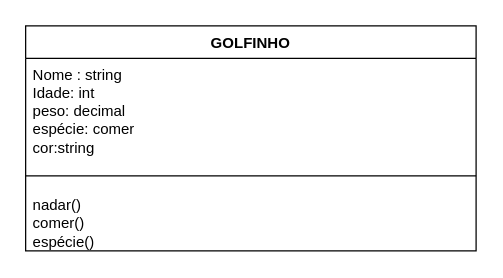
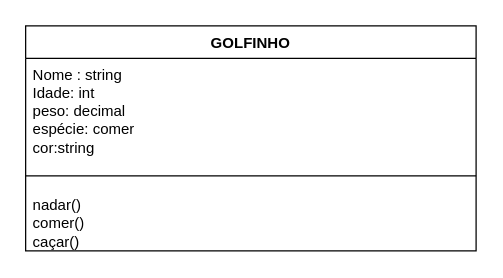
node "nadar() comer() espécie()": label "nadar() comer() espécie()" -> "nadar() comer() caçar()"
